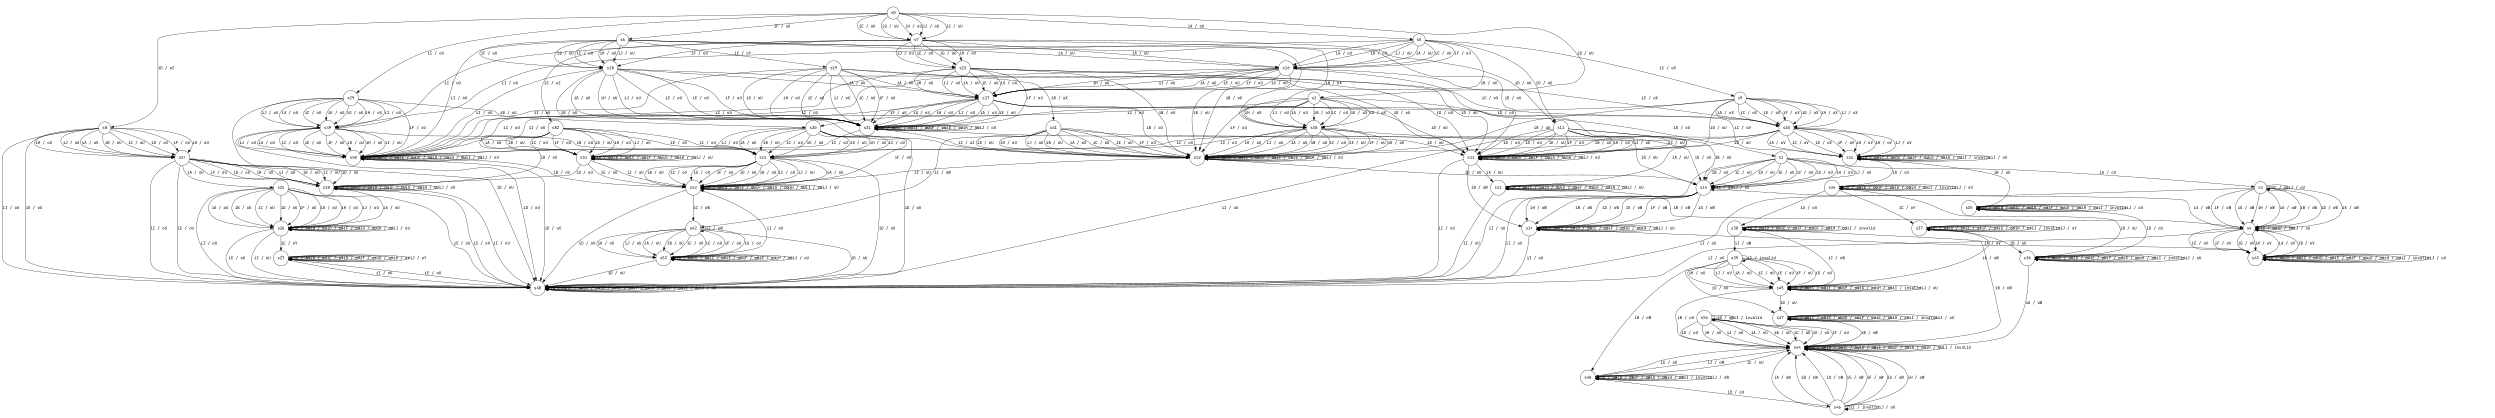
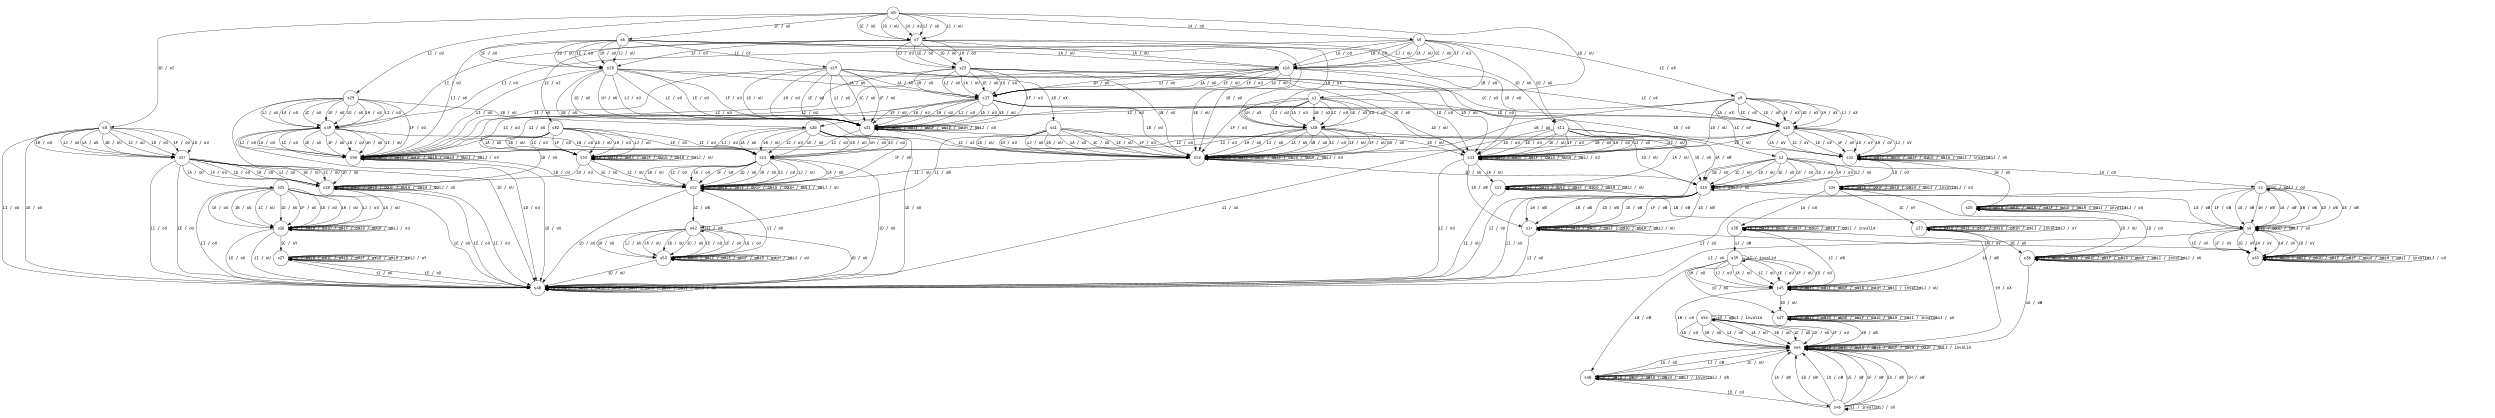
edge "s11" -> "s15": label "iB / oU" -> "iA / oW"
edge "s38" -> "s44": label "iB / oW" -> "iH / oX"
